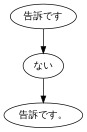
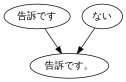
edge "告訴です" -> "ない": now "告訴です" -> "告訴です。"
